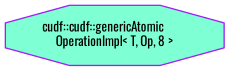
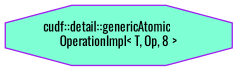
node "cudf::cudf::genericAtomic OperationImpl< T, Op, 8 >": label "cudf::cudf::genericAtomic OperationImpl< T, Op, 8 >" -> "cudf::detail::genericAtomic OperationImpl< T, Op, 8 >"
